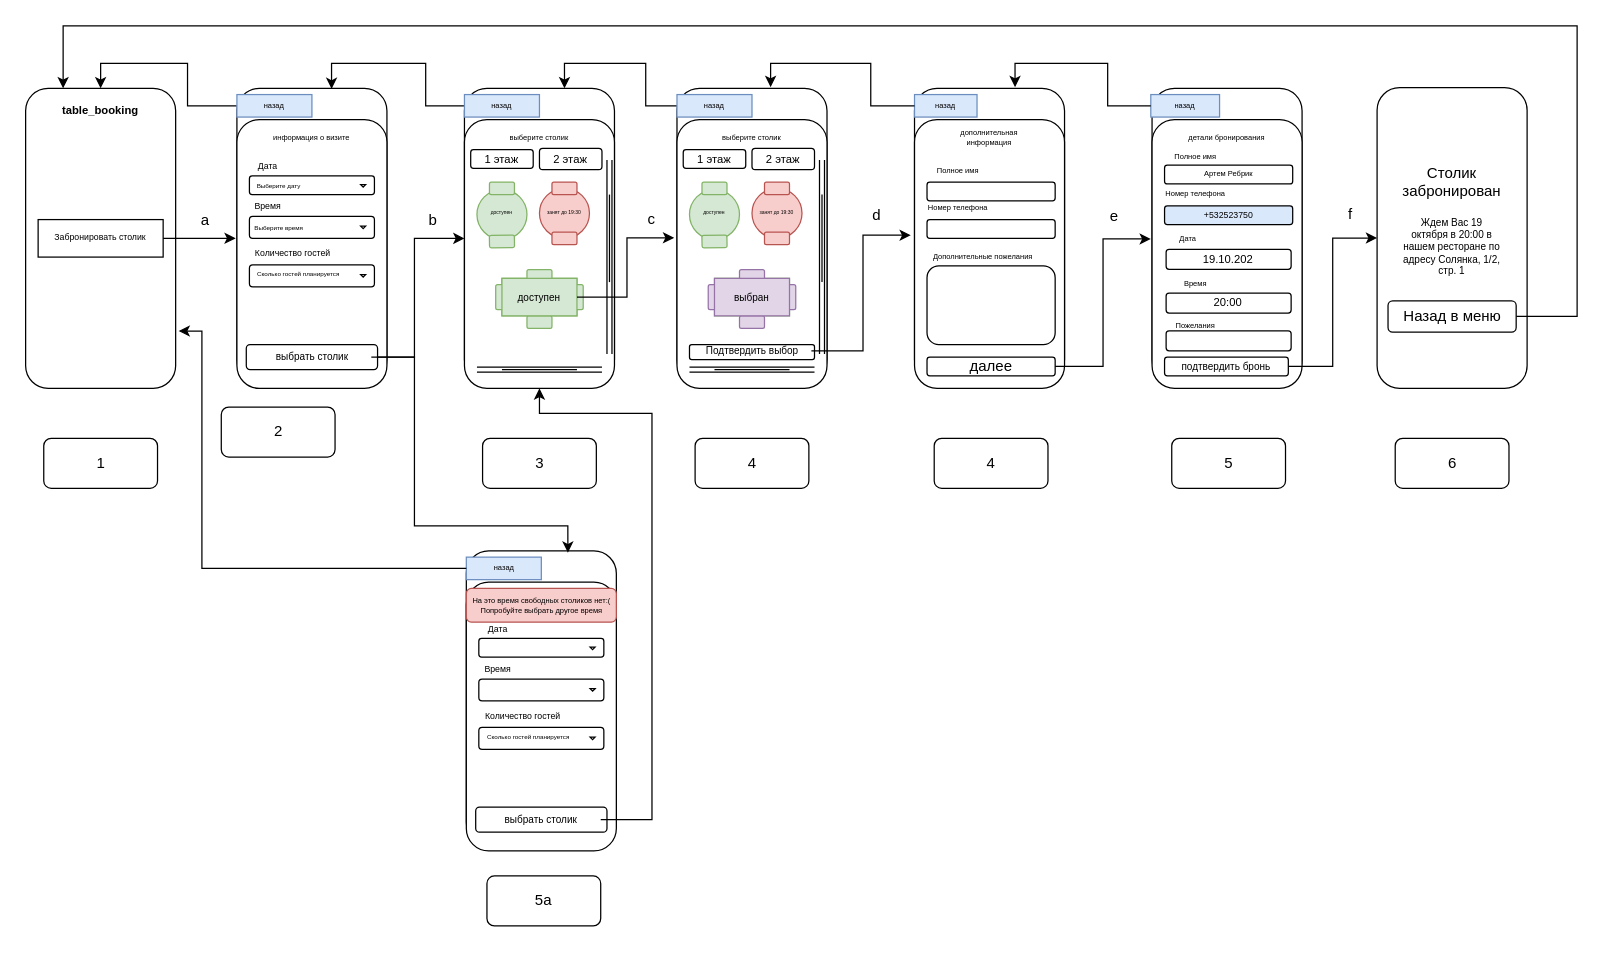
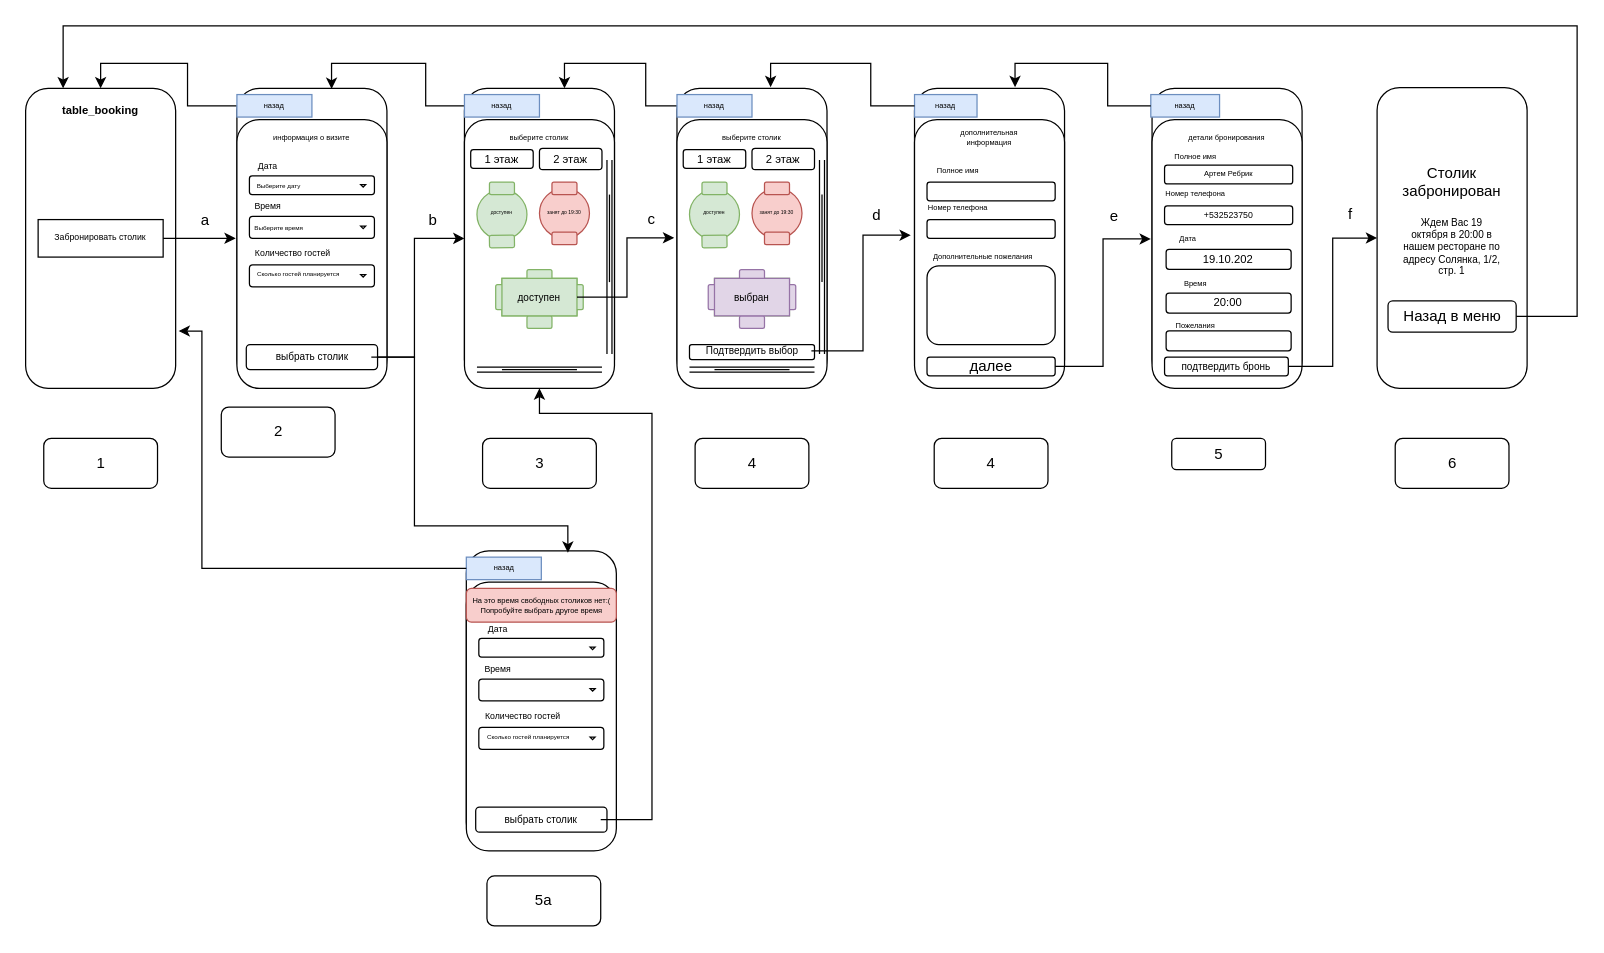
node "+532523750": fillcolor #dae8fc -> #ffffff
node "5": size 114x50 -> 94x31
